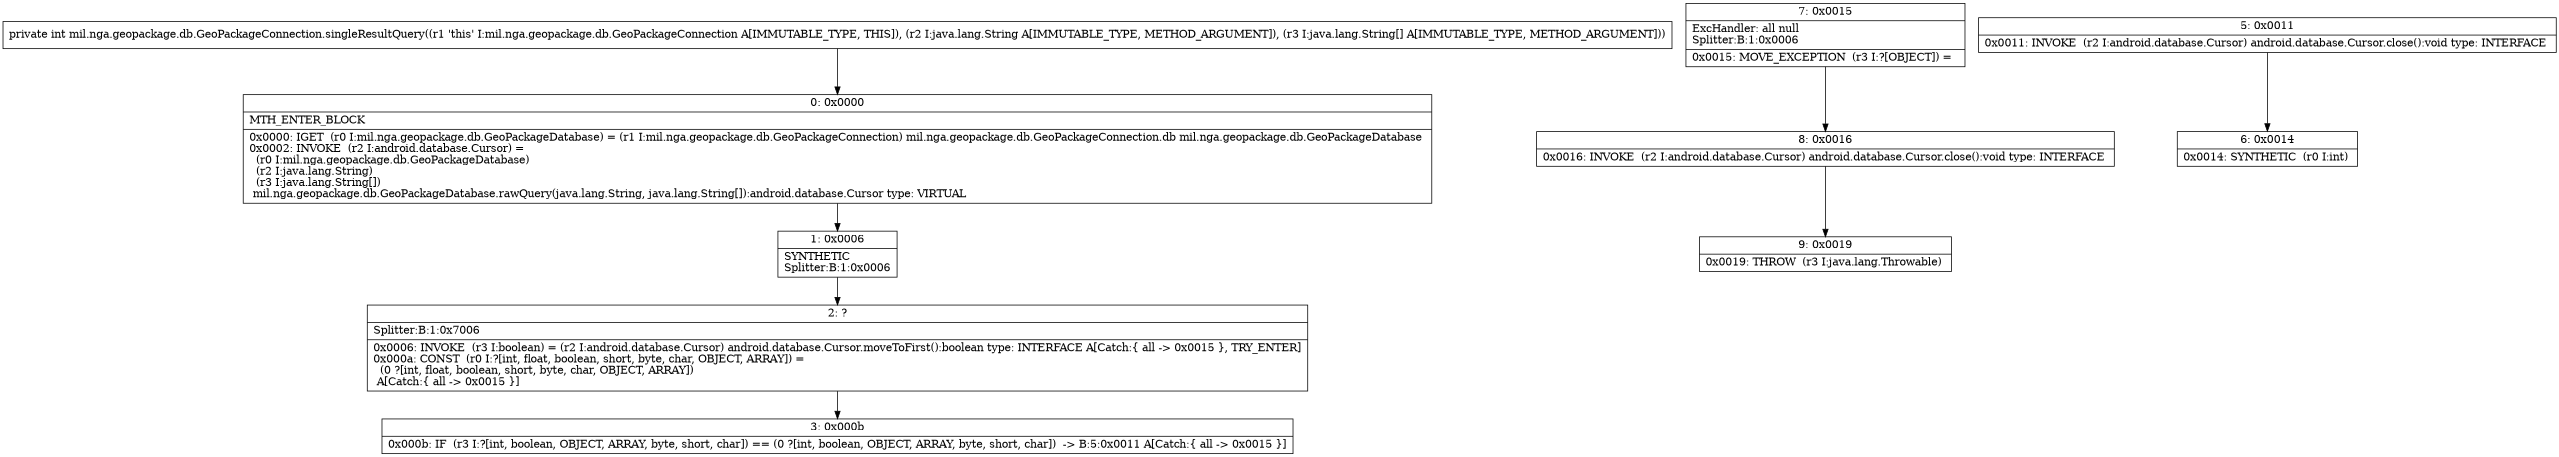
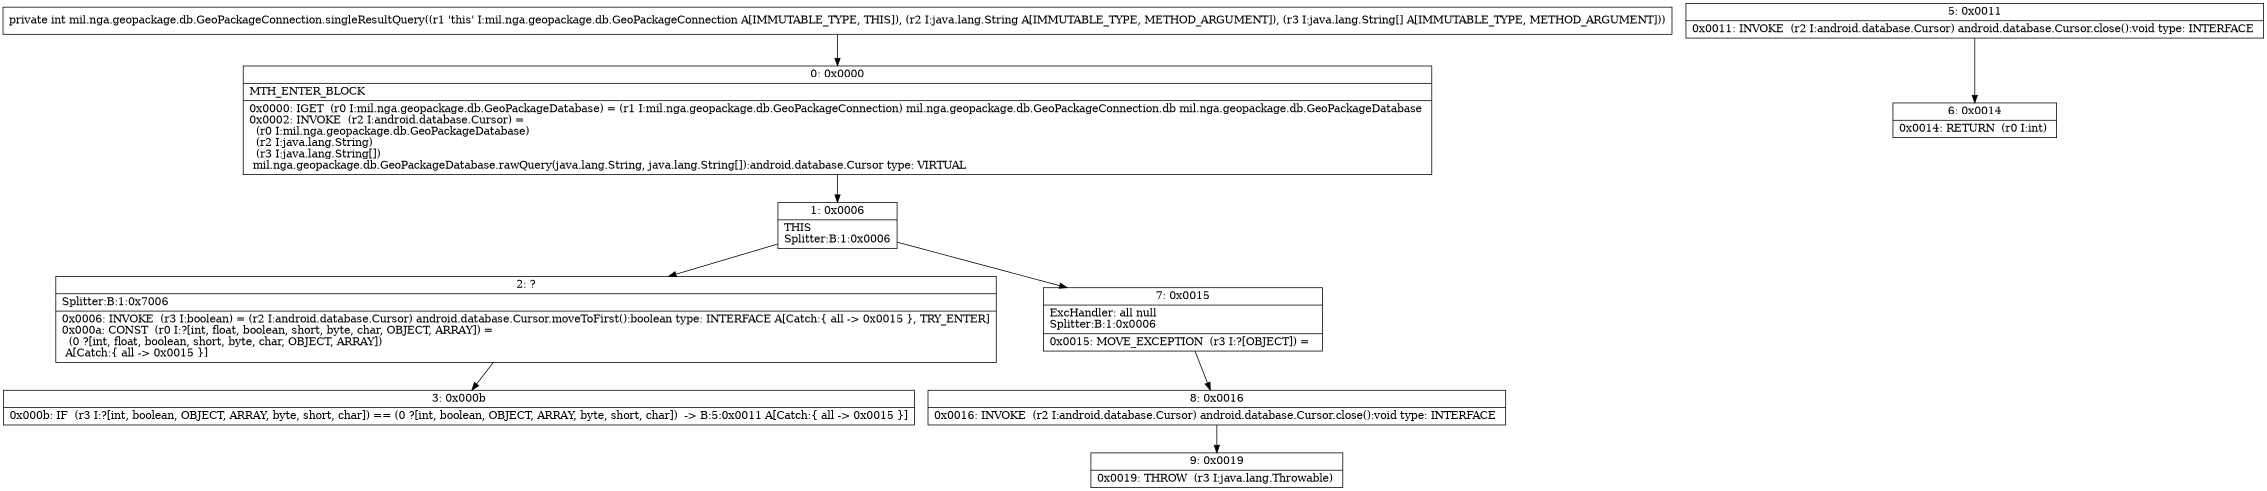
node "6: 0x0014": text "0x0014: SYNTHETIC  (r0 I:int)" -> "0x0014: RETURN  (r0 I:int)"
node "1: 0x0006": text "SYNTHETIC" -> "THIS"
edge "1: 0x0006" -> "7: 0x0015": added
